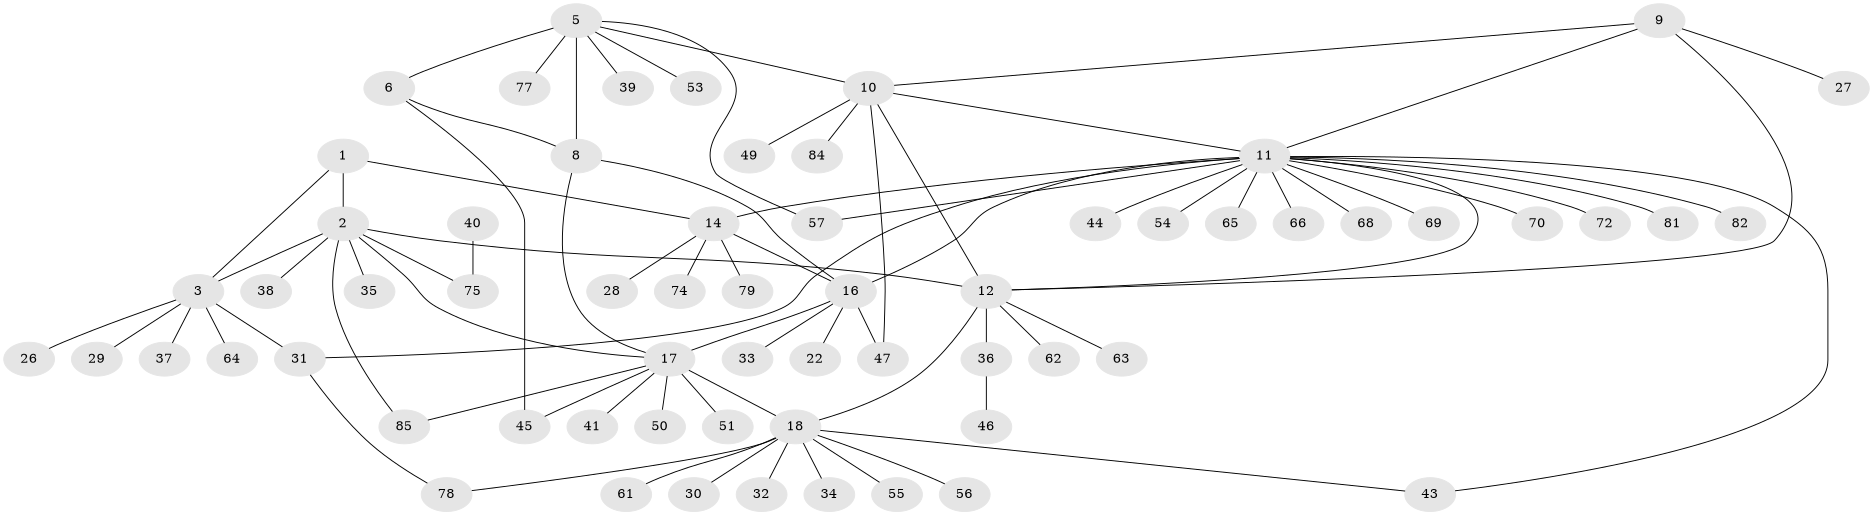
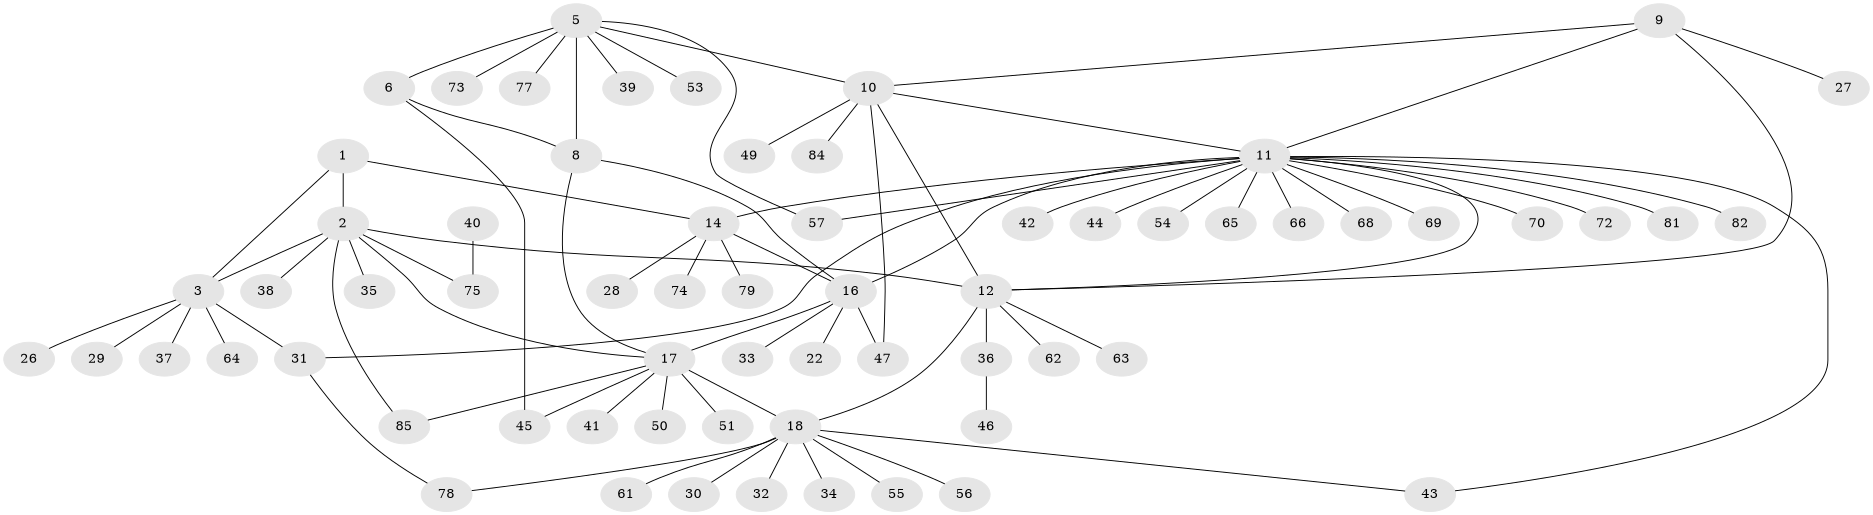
node "73": added
node "42": added
